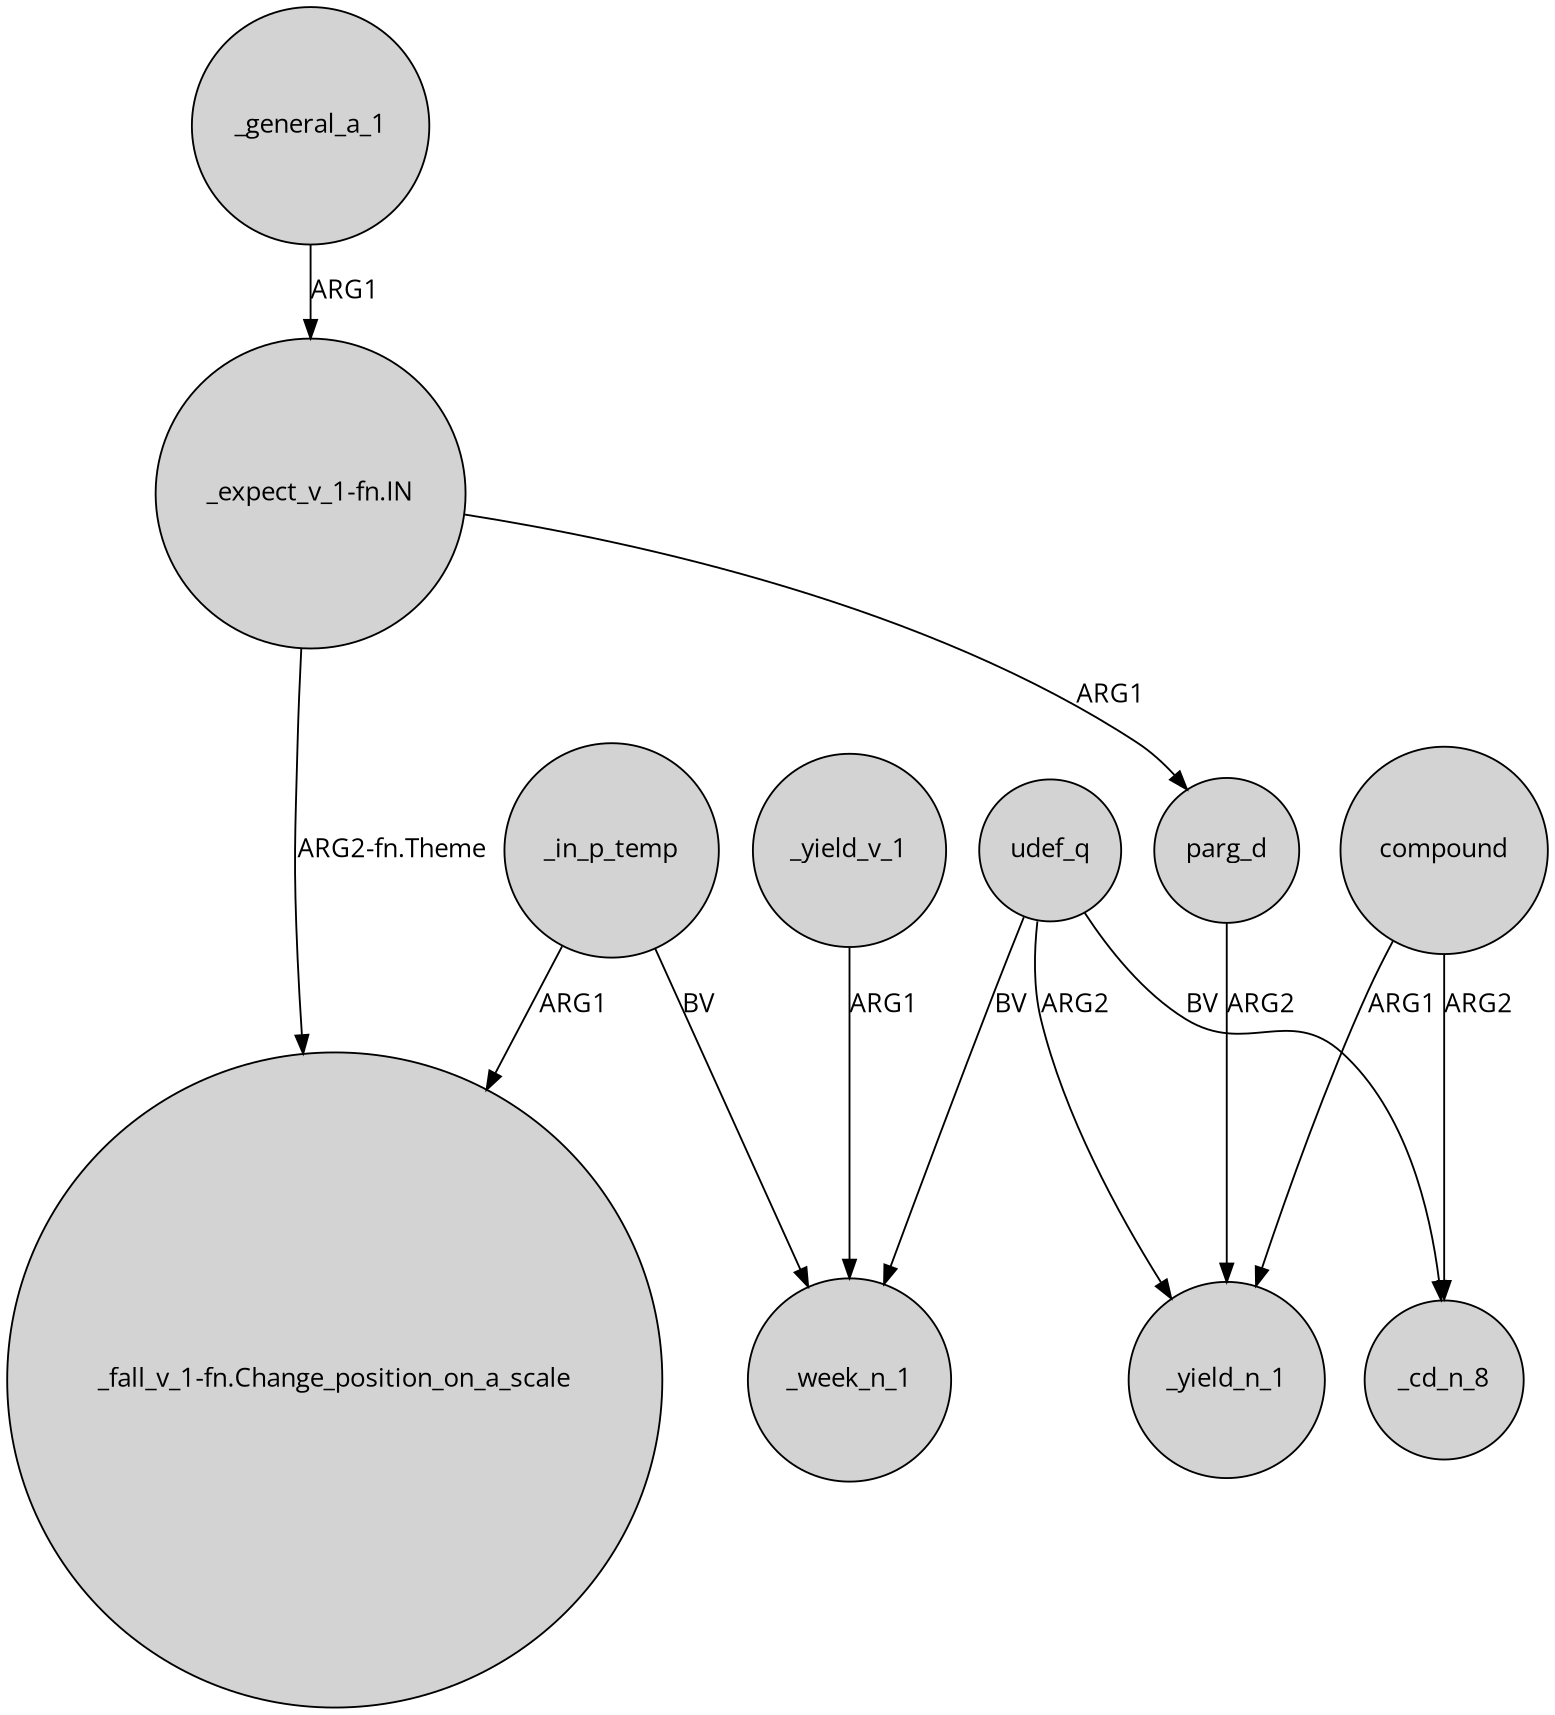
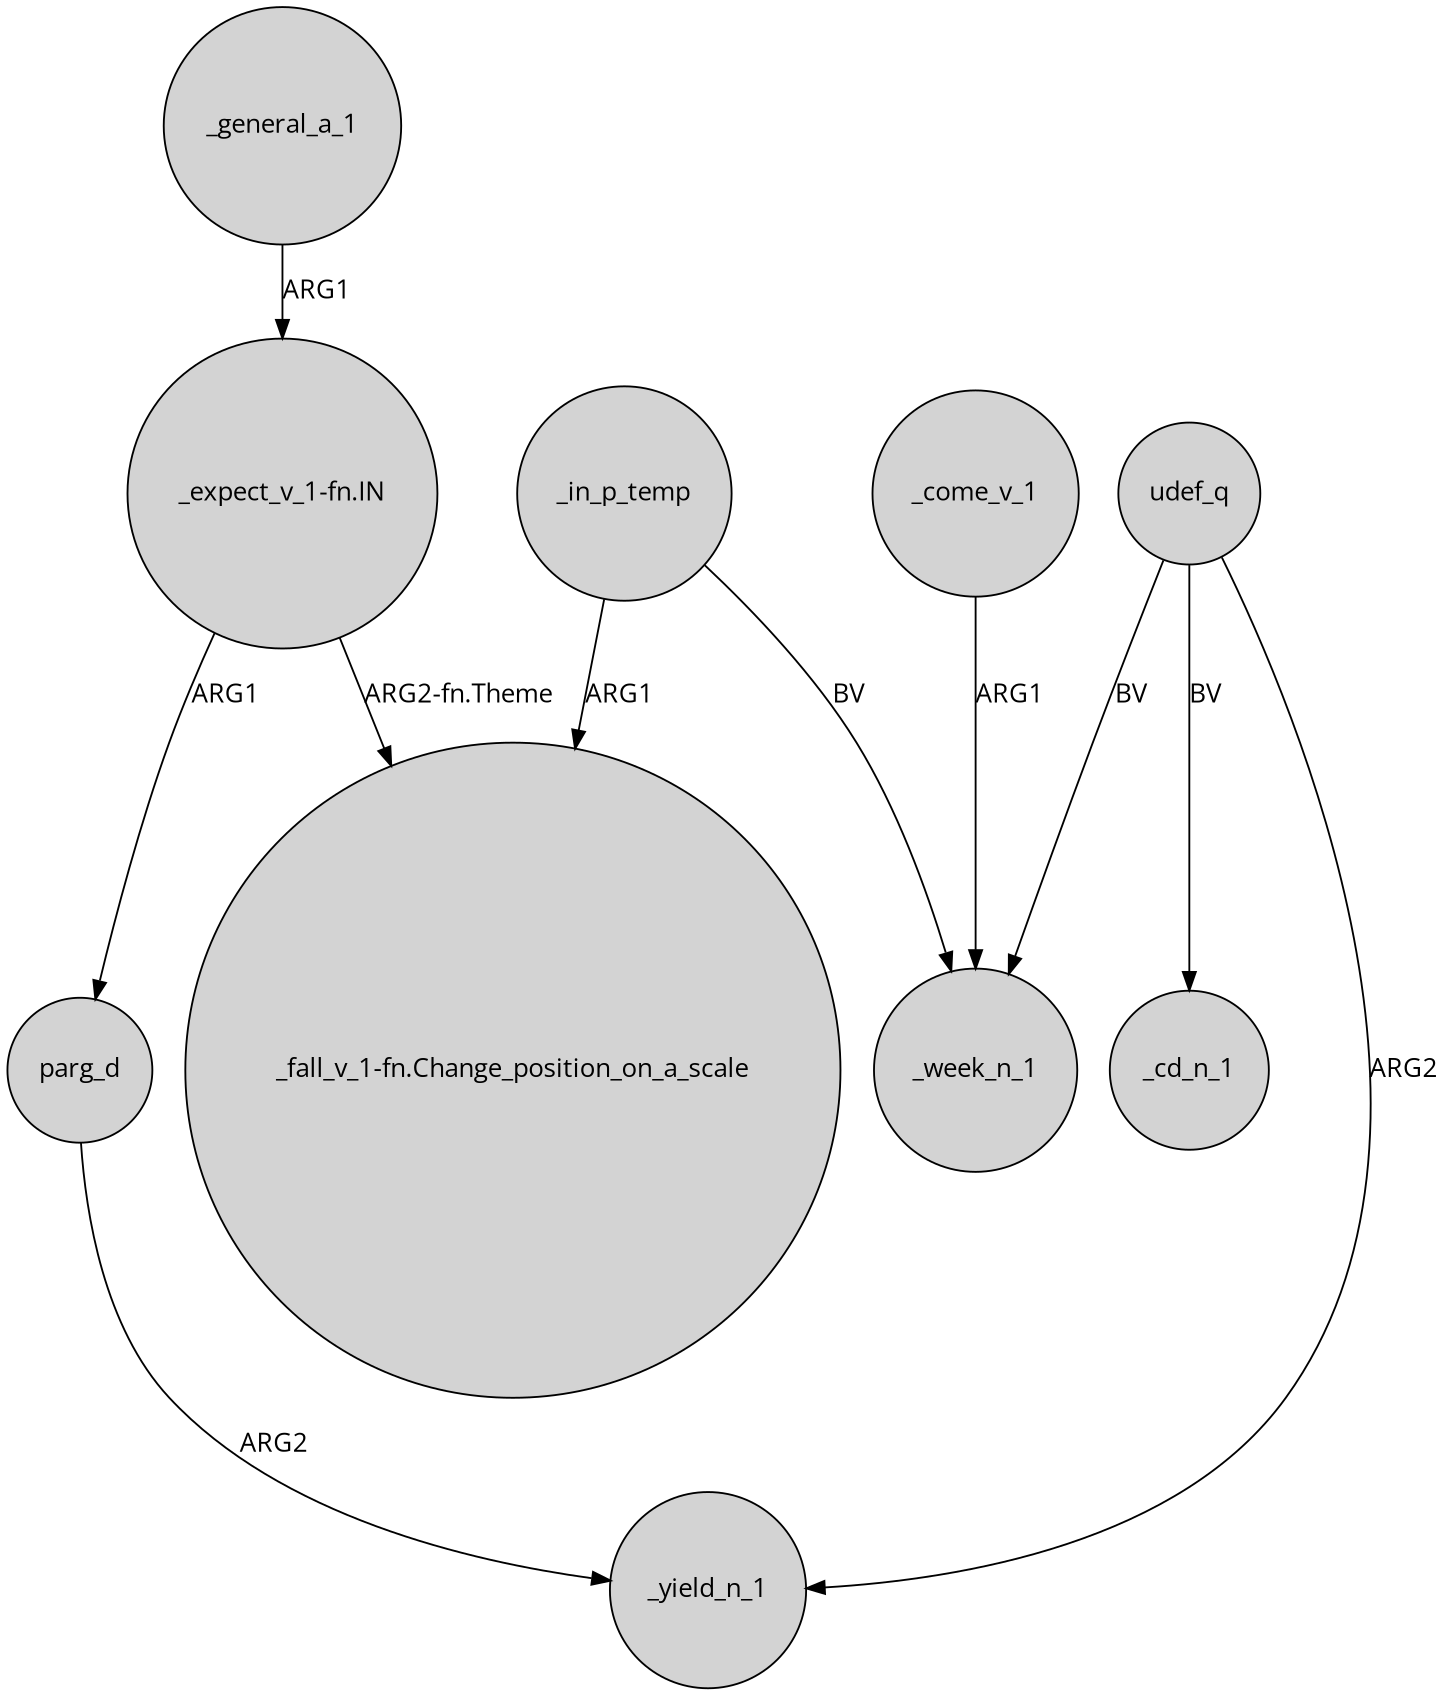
node "_yield_v_1": label "_yield_v_1" -> "_come_v_1"
node "compound": removed
node "_cd_n_8": label "_cd_n_8" -> "_cd_n_1"
